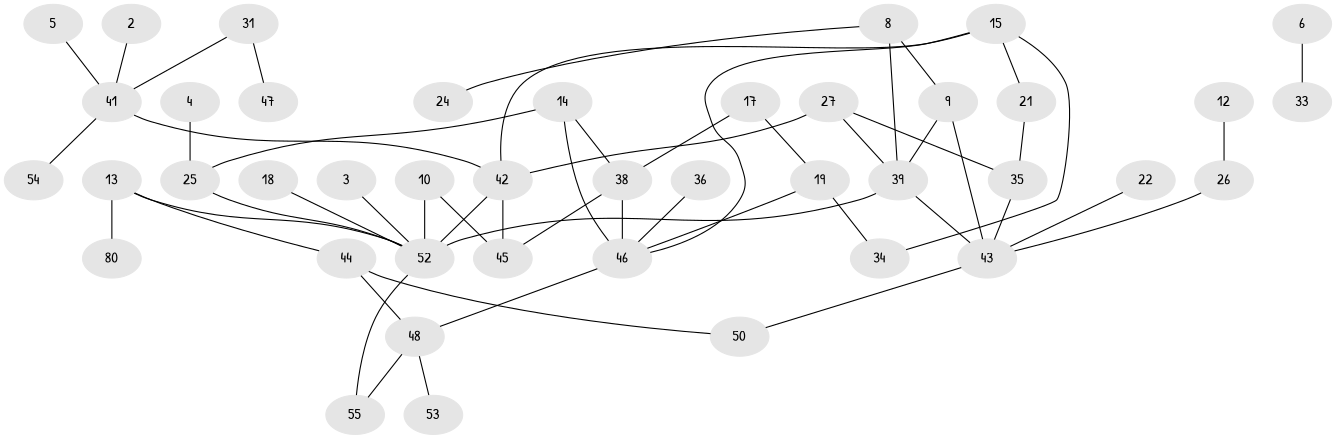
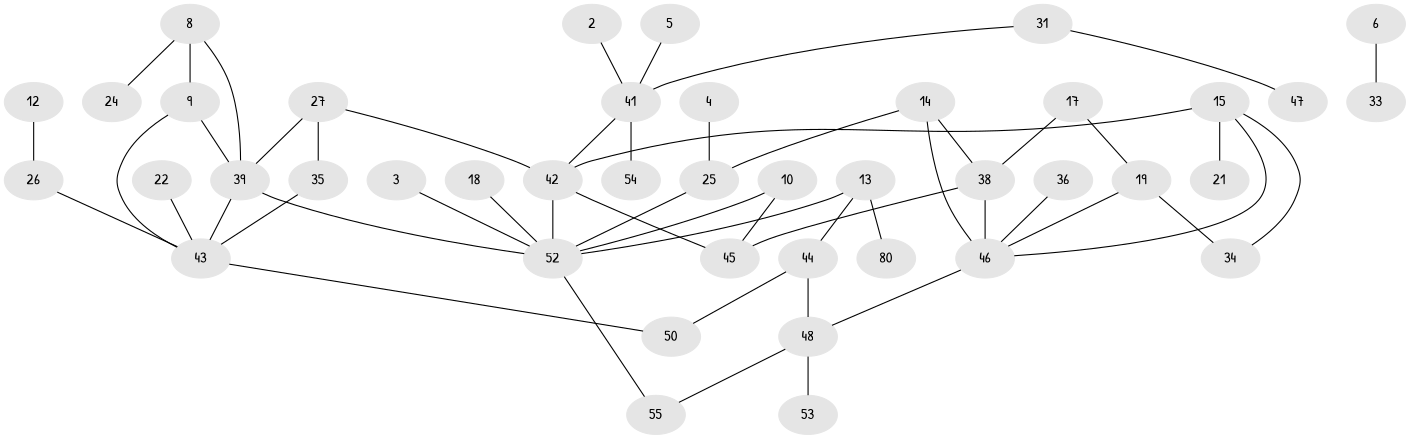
edge "21" -- "35": removed
